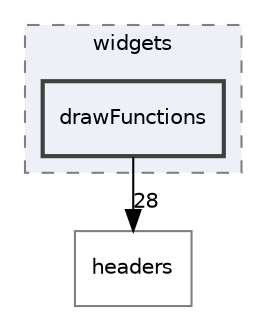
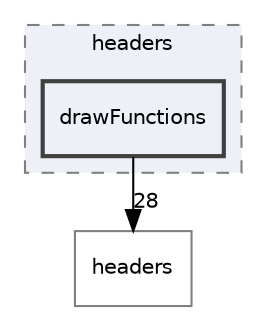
cluster "widgets": label "widgets" -> "headers"
